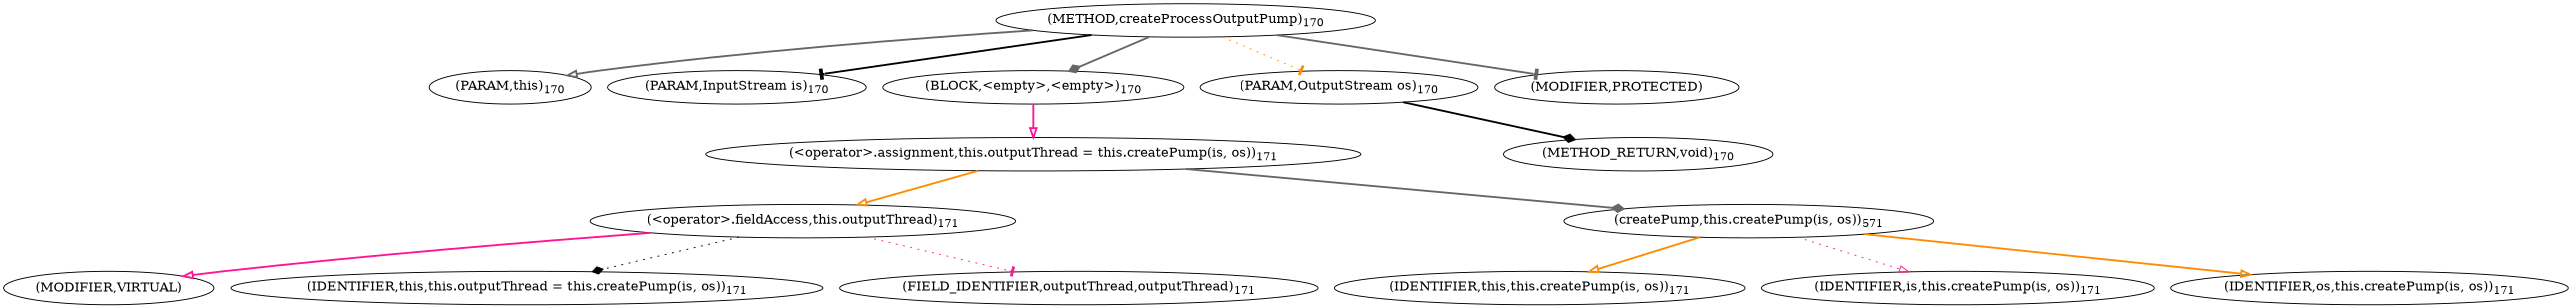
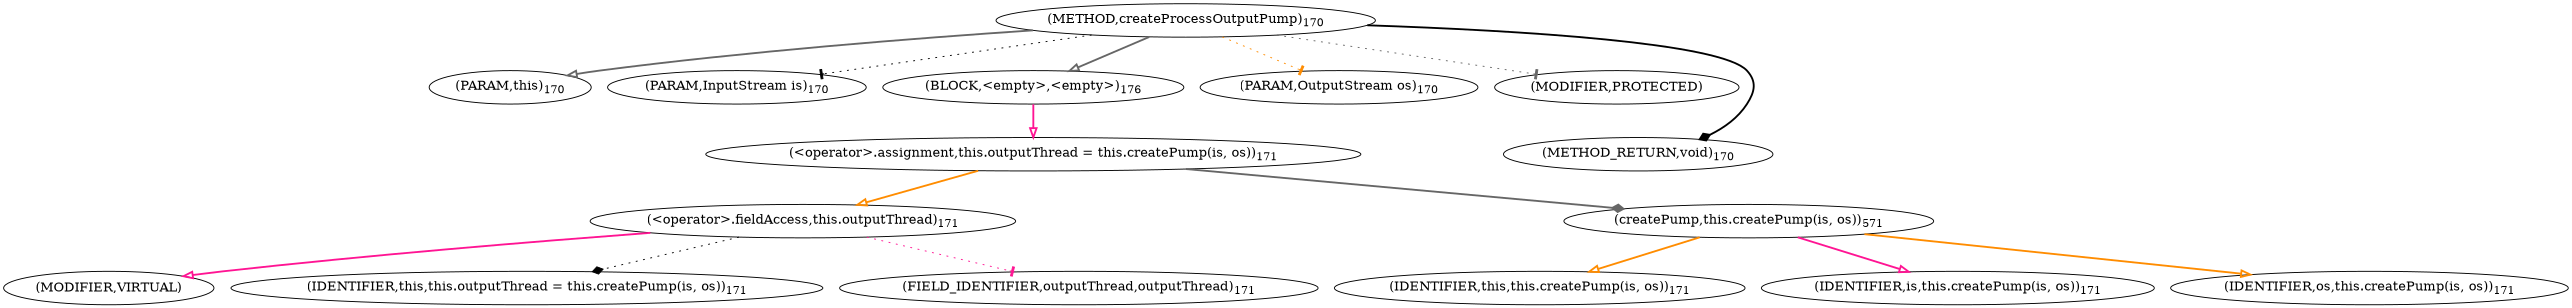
edge "(METHOD,createProcessOutputPump)" -> "(BLOCK,<empty>,<empty>)": arrowhead diamond -> onormal
edge "(METHOD,createProcessOutputPump)" -> "(PARAM,InputStream is)": style bold -> dotted
edge "(METHOD,createProcessOutputPump)" -> "(MODIFIER,PROTECTED)": style bold -> dotted
node "(BLOCK,<empty>,<empty>)": text "170" -> "176"
edge "(PARAM,OutputStream os)" -> "(METHOD_RETURN,void)": now "(METHOD,createProcessOutputPump)" -> "(METHOD_RETURN,void)"
edge "(createPump,this.createPump(is, os))" -> "(IDENTIFIER,is,this.createPump(is, os))": style dotted -> bold
